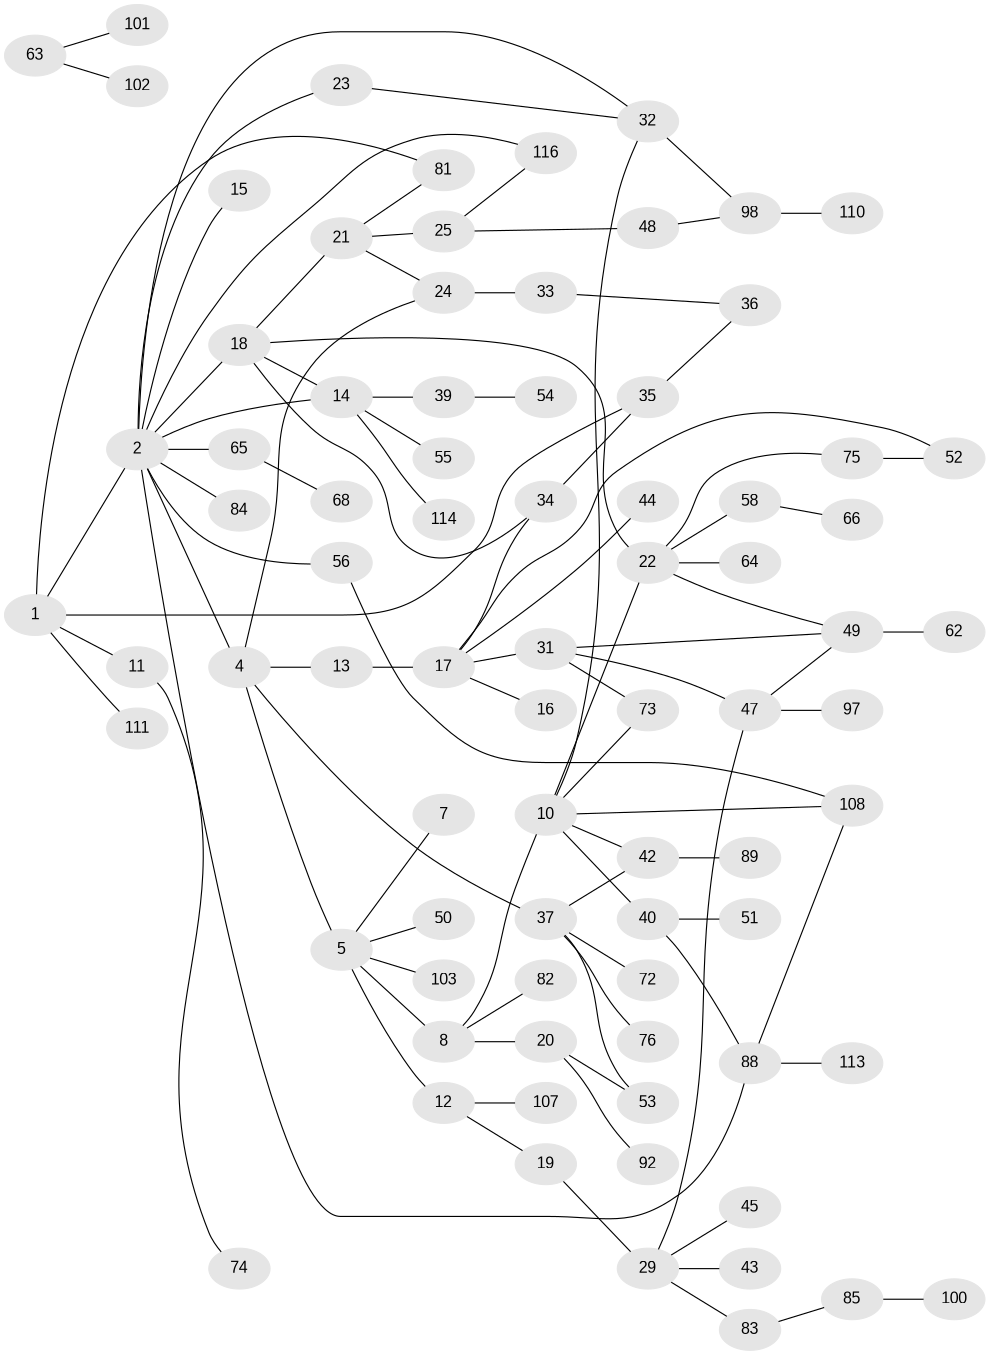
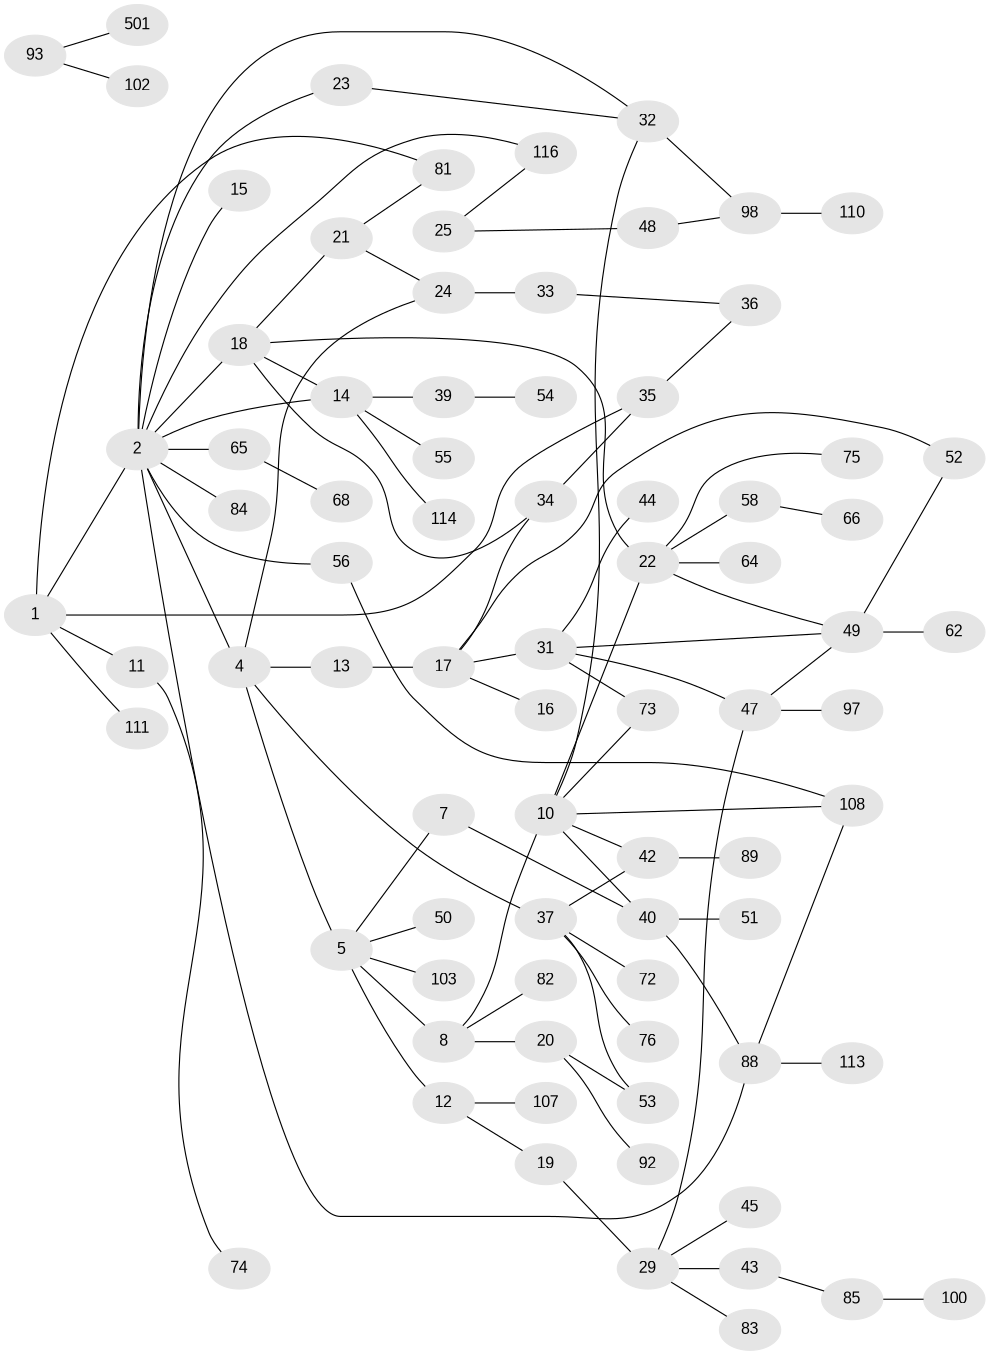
node "101": label "101" -> "501"
node "63": label "63" -> "93"
edge "25" -- "21": removed
edge "75" -- "52": now "49" -- "52"
edge "44" -- "17": now "44" -- "31"
edge "7" -- "40": added
edge "85" -- "83": now "85" -- "43"
